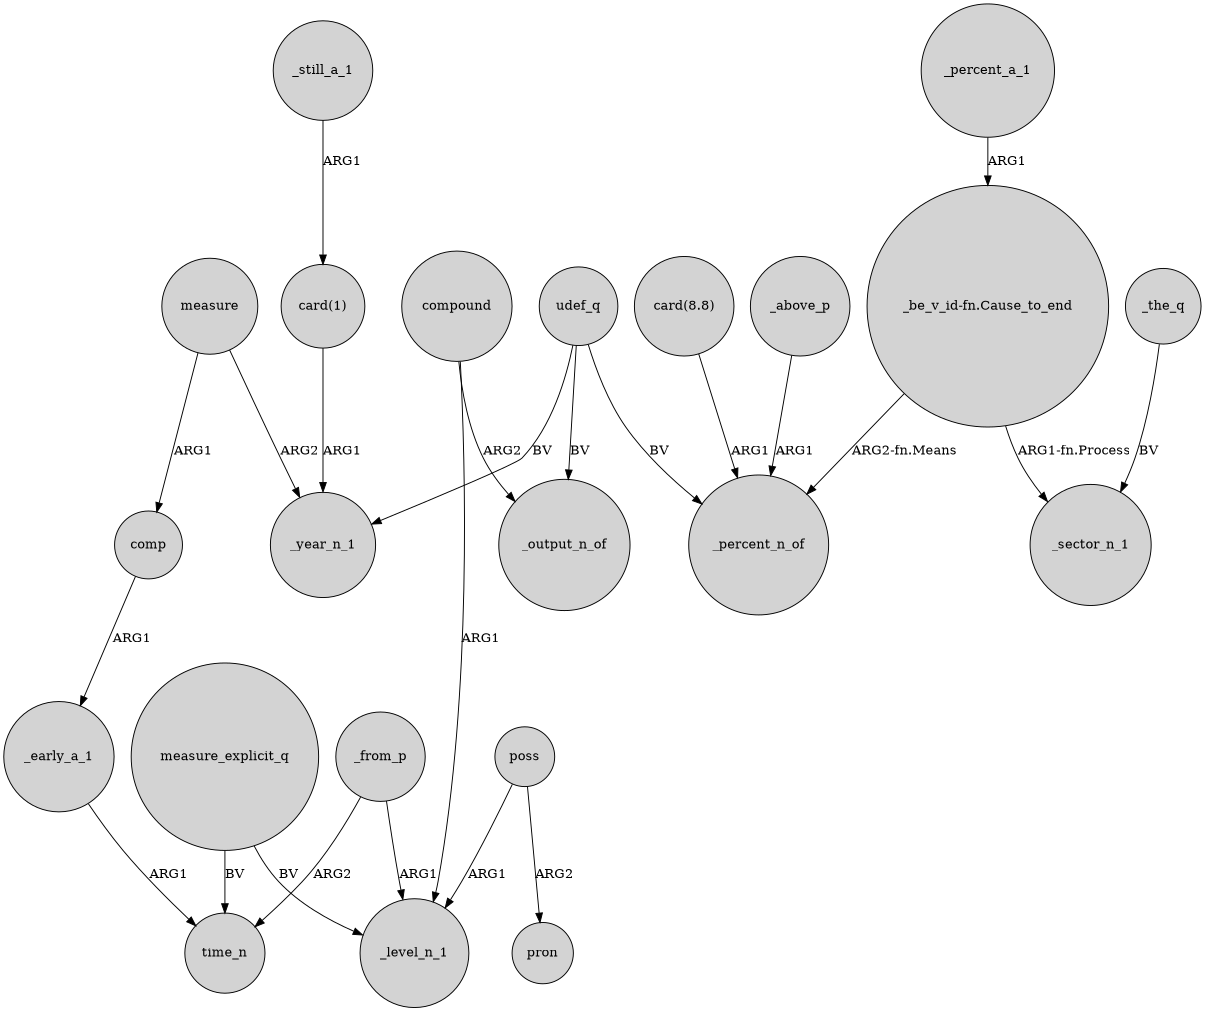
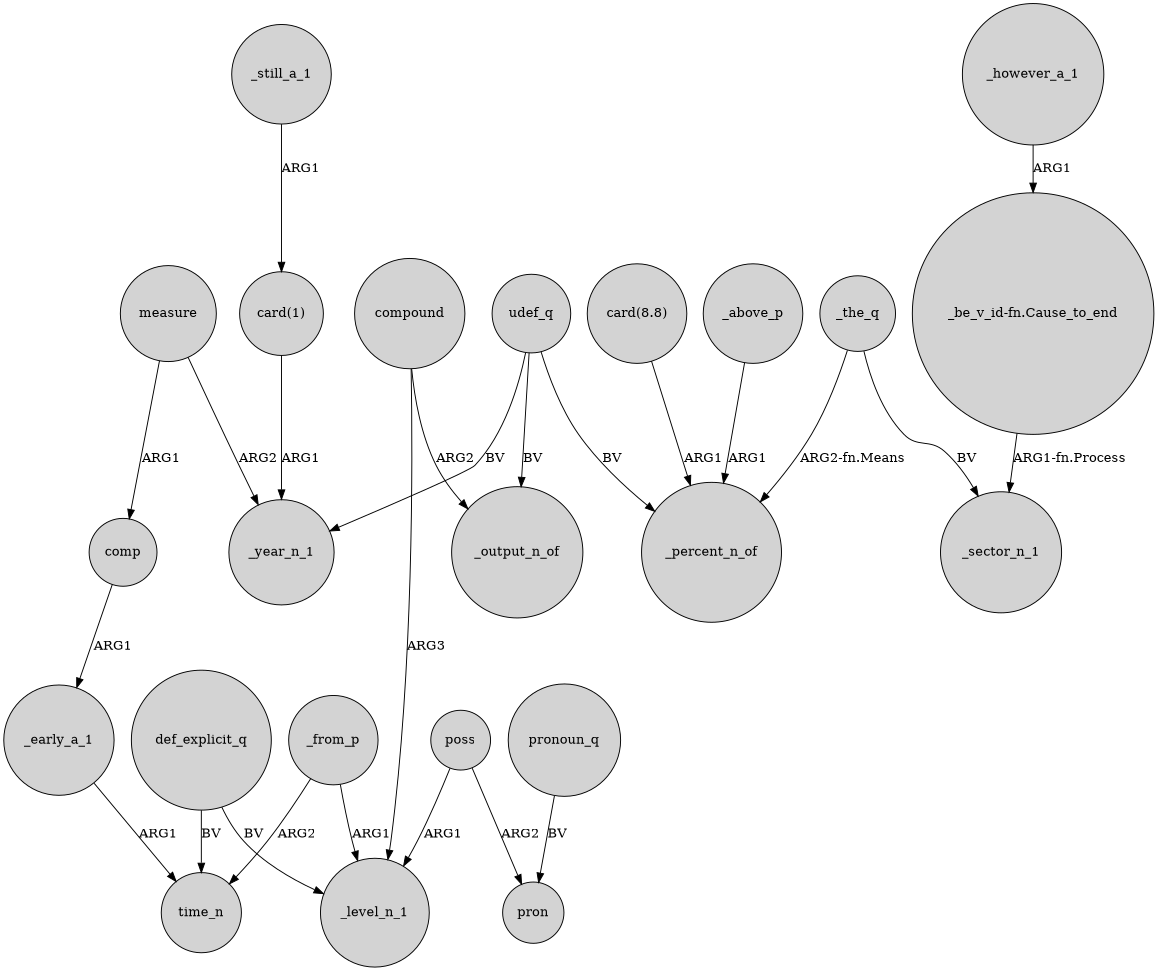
node "_percent_a_1": label "_percent_a_1" -> "_however_a_1"
edge "_be_v_id-fn.Cause_to_end" -> "_percent_n_of": now "_the_q" -> "_percent_n_of"
edge "compound" -> "_level_n_1": label "ARG1" -> "ARG3"
node "pronoun_q": added
node "measure_explicit_q": label "measure_explicit_q" -> "def_explicit_q"
